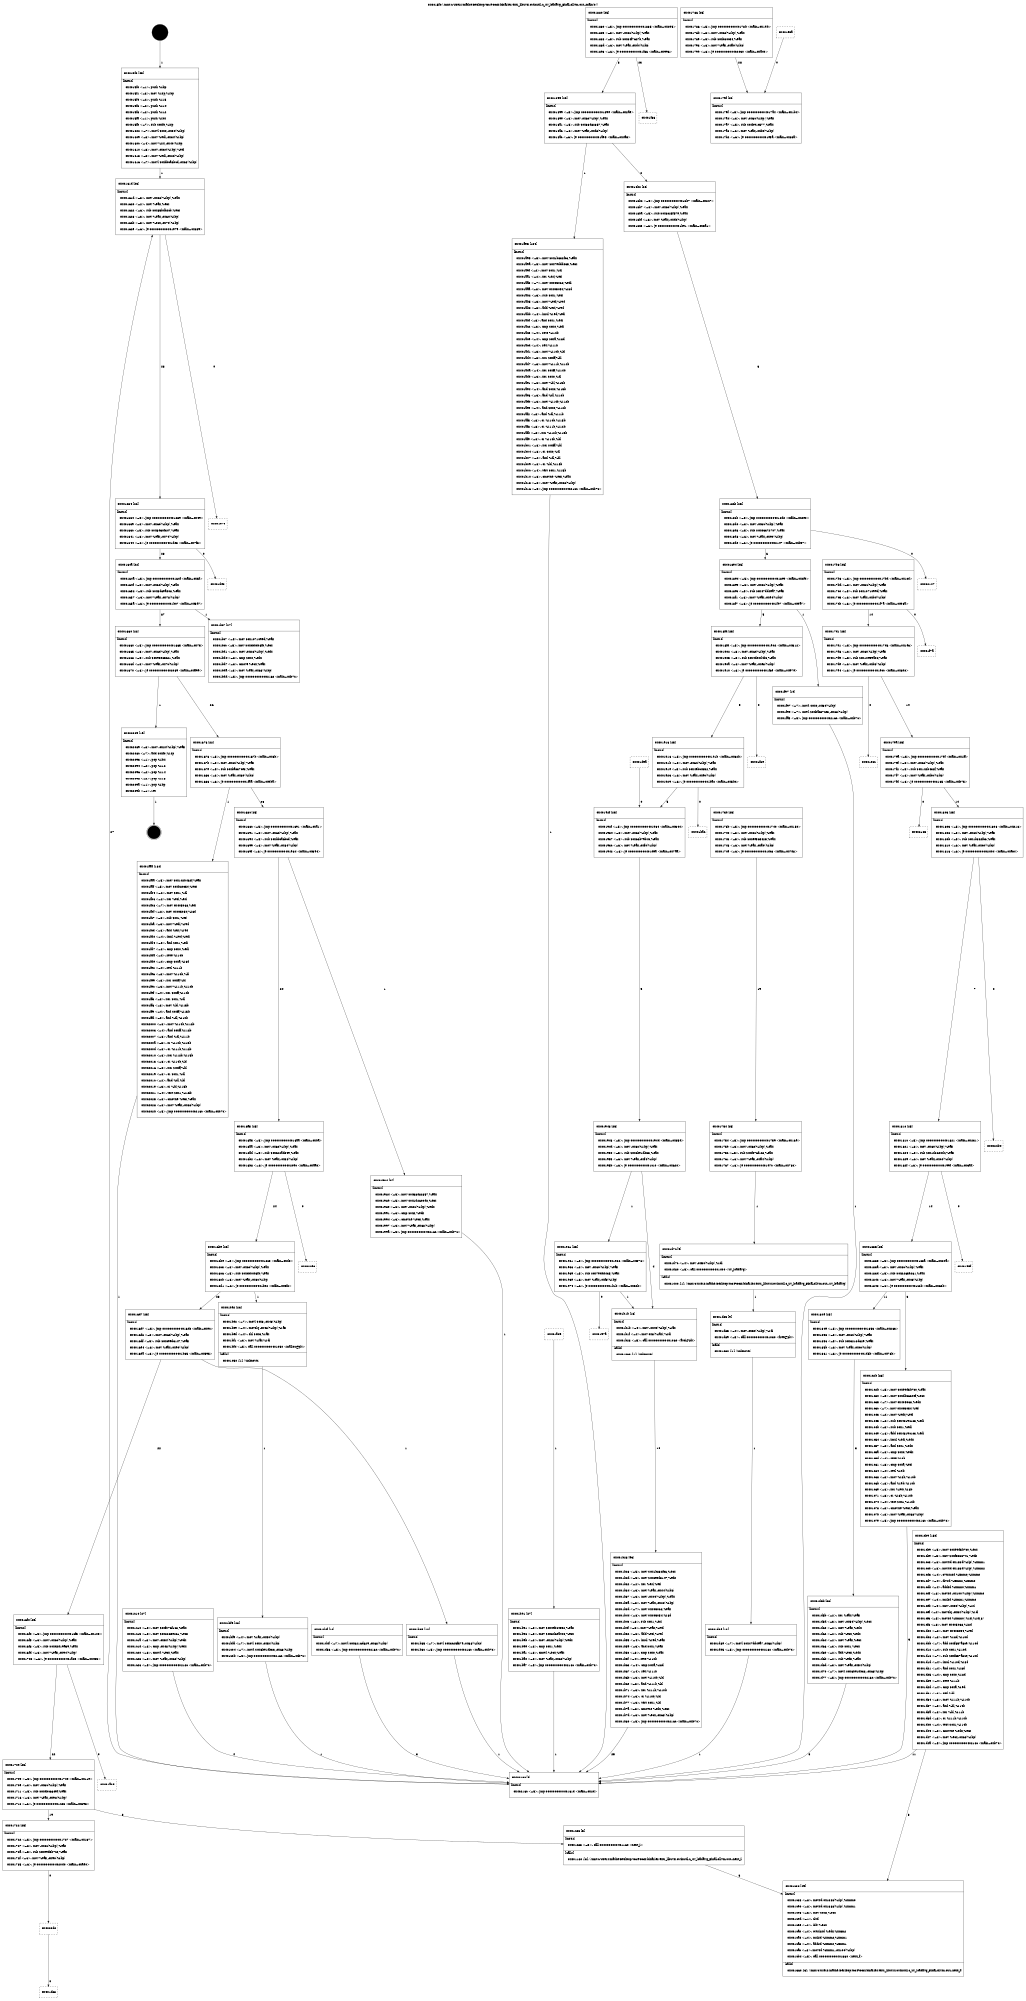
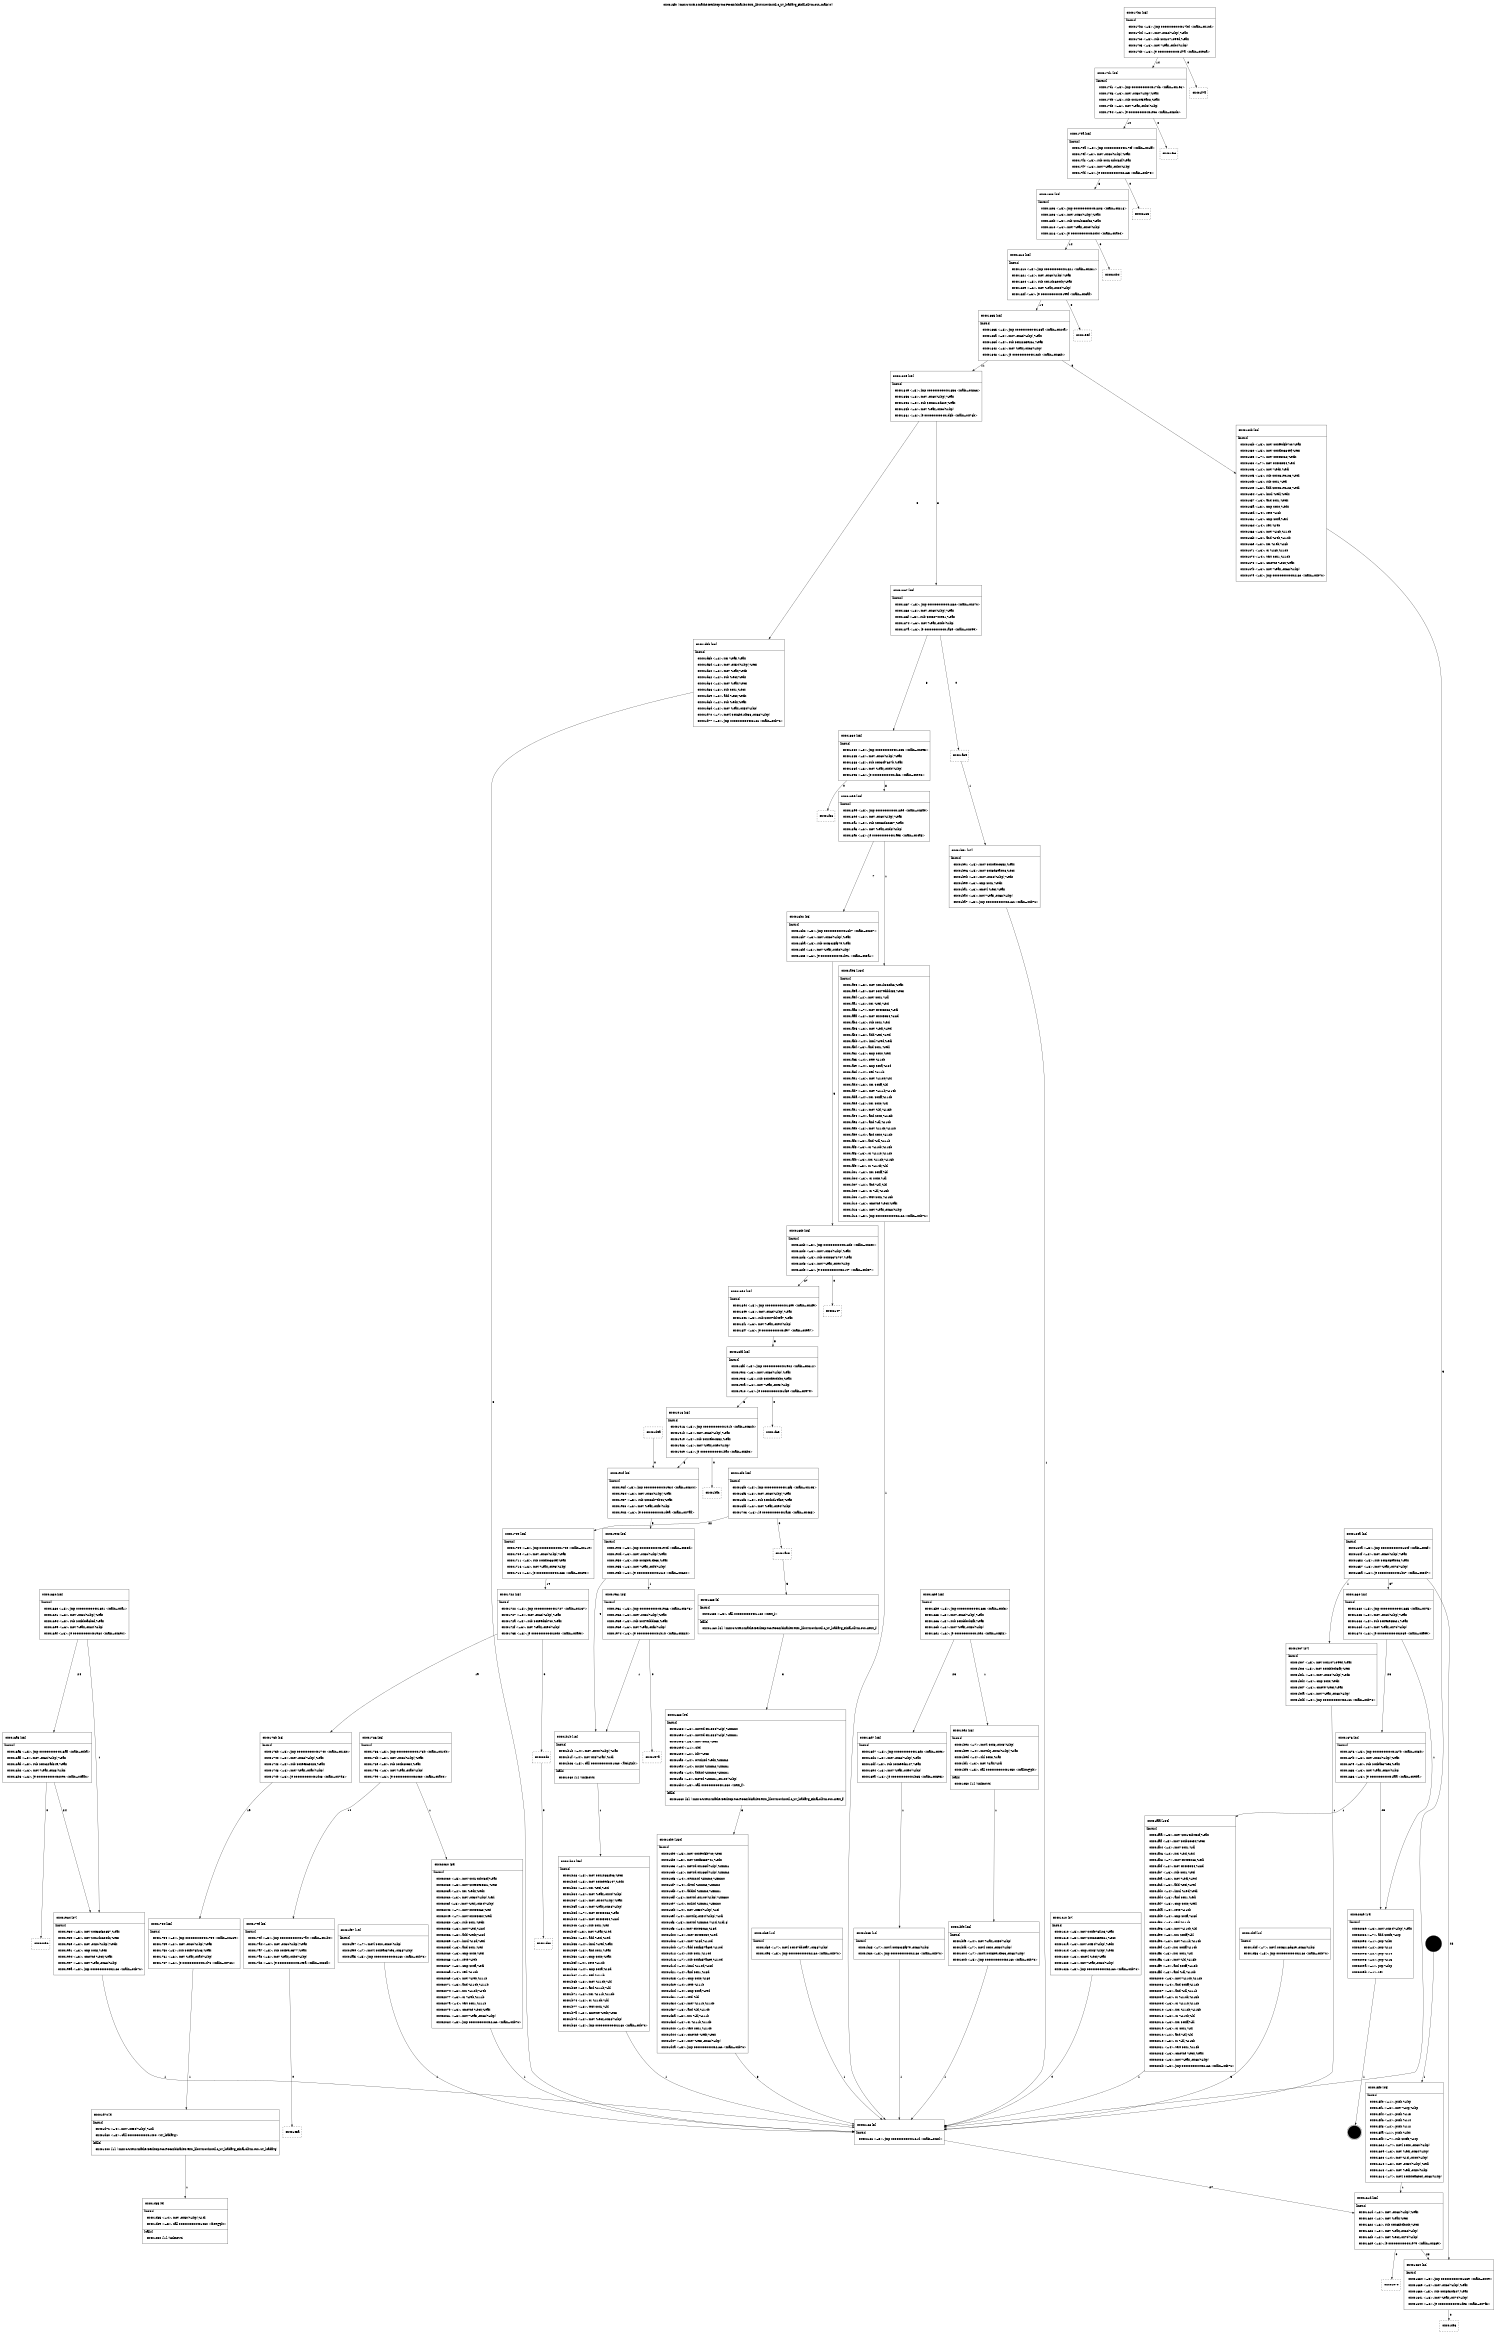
edge "0x401880 [25]" -> "0x401f86": label " 23" -> " 0"
edge "0x401786 [25]" -> "0x40179f [25]": label " 28" -> " 14"
edge "0x401e5a" -> "0x40179f [25]": reversed
edge "0x401899 [25]" -> "0x4018b2 [25]": label " 2" -> " 7"
edge "0x401634 [22]" -> "0x40164a [22]": reversed
edge "0x4018cb [25]" -> "0x4018e4 [25]": label " 6" -> " 27"
node "0x401867 [25]": added
edge "0x4018e4 [25]" -> "0x401f97 [19]": removed, label "1"
edge "0x401676 [22]" -> "0x40168c [25]": now "0x401676 [22]" -> "0x402089 [19]"
edge "0x4017ea [25]" -> "0x401803 [25]": label " 14" -> " 8"
edge "0x401803 [25]" -> "0x40181c [25]": label " 7" -> " 14"
edge "0x4016a5 [25]" -> "0x4016be [25]": now "0x4016a5 [25]" -> "0x401984 [27]"
edge "0x401b1b [13]" -> "0x401b28 [93]": label " 14" -> " 1"
edge "0x4016d7 [25]" -> "0x4016f0 [25]": removed, label "22"
edge "0x401d85 [9]" -> "0x401d8e [12]": removed, label "1"
edge "0x401722 [25]" -> "0x40173b [25]": added, label "19"
edge "0x401b28 [93]" -> "0x40216c [5]": label " 25" -> " 1"
edge "0x401cb9 [150]" -> "0x40216c [5]": label " 11" -> " 3"
edge "0x401cb9 [150]" -> "0x401c88 [49]": reversed
edge "0x401709 [25]" -> "0x401c83 [5]": now "0x401a25" -> "0x401c83 [5]"
node "0x402030 [89]": added
edge "0x401bc7 [27]" -> "0x40216c [5]": added, label "1"
